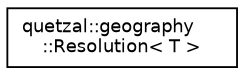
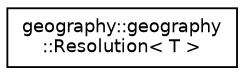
node "quetzal::geography ::Resolution< T >": label "quetzal::geography ::Resolution< T >" -> "geography::geography ::Resolution< T >"
